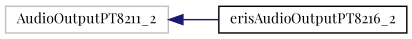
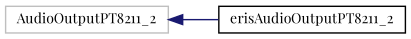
node "erisAudioOutputPT8216_2": label "erisAudioOutputPT8216_2" -> "erisAudioOutputPT8211_2"
